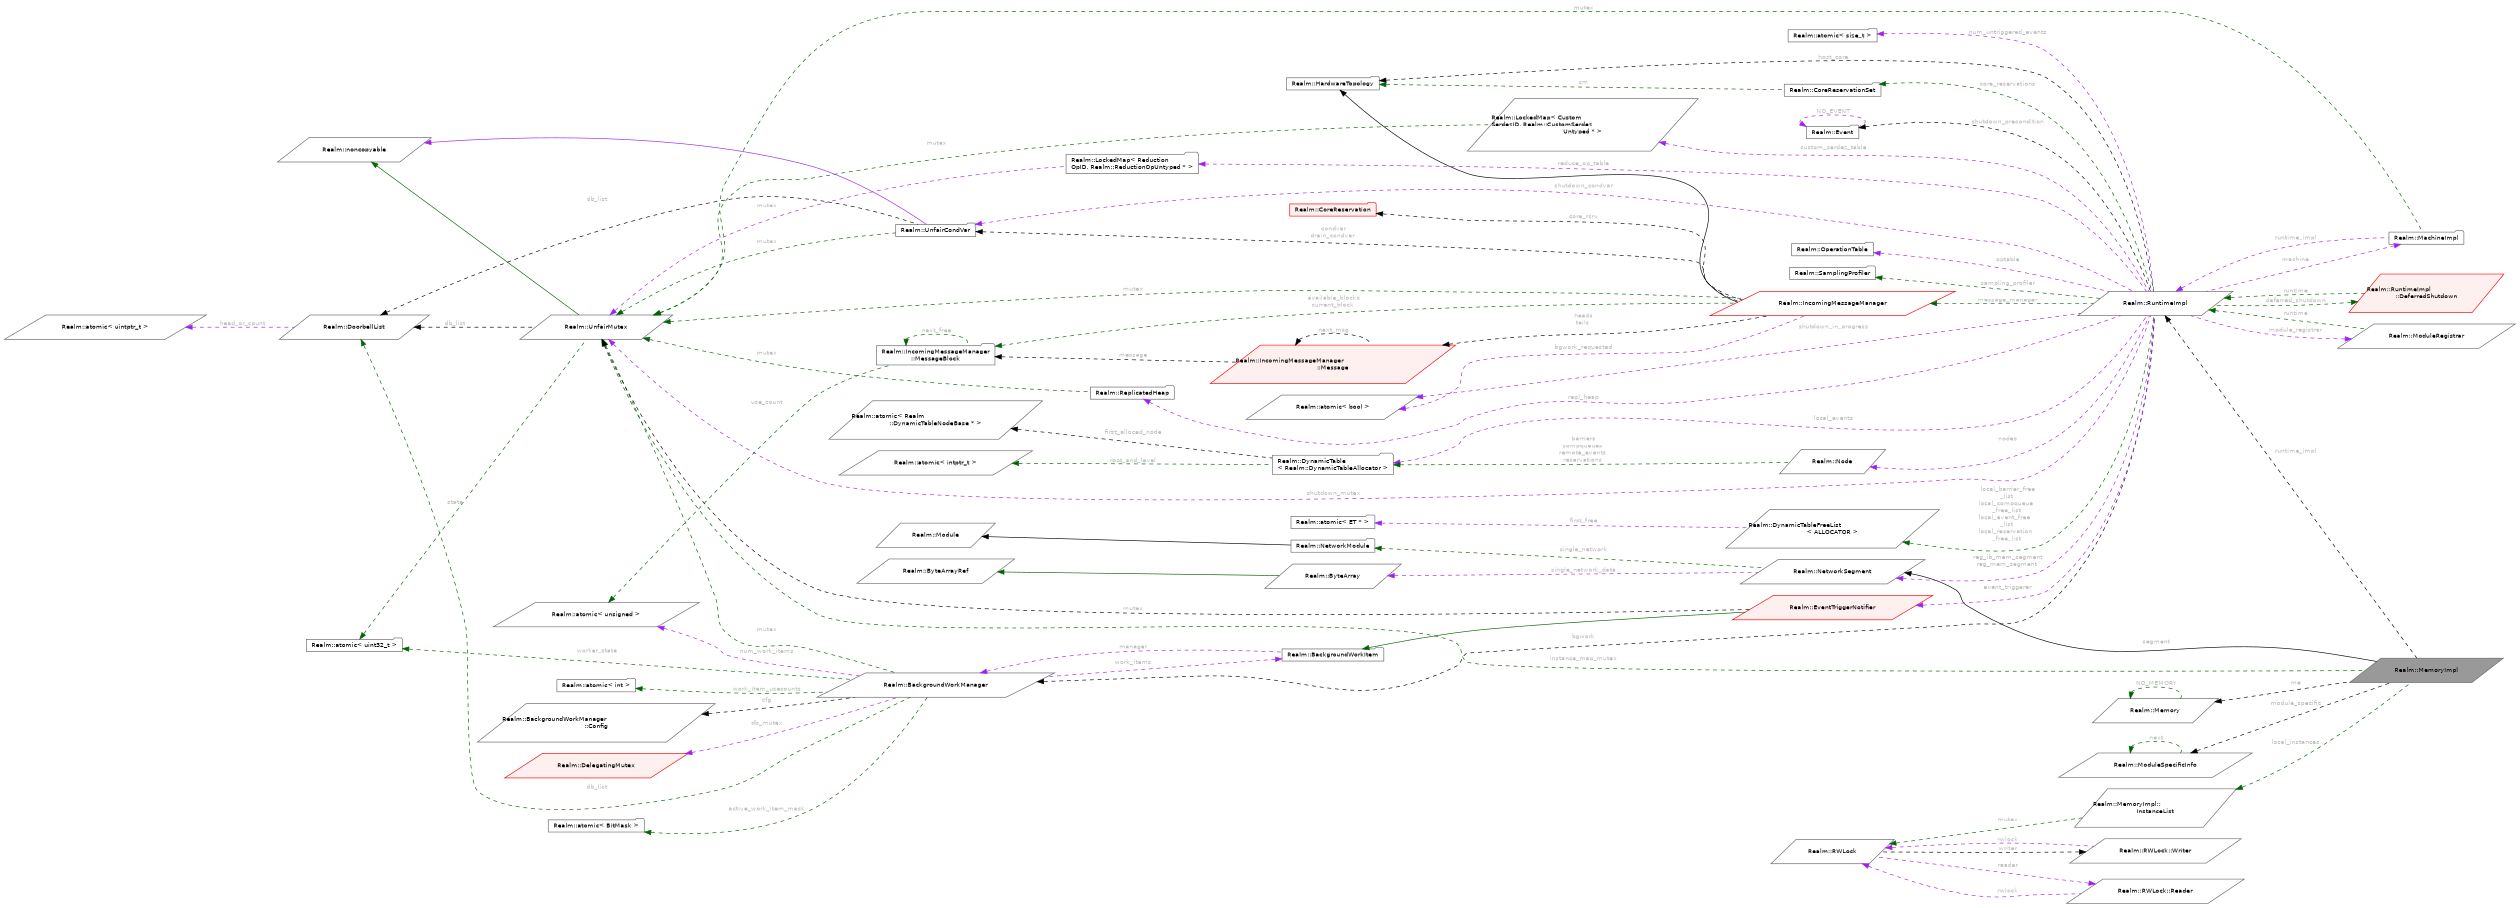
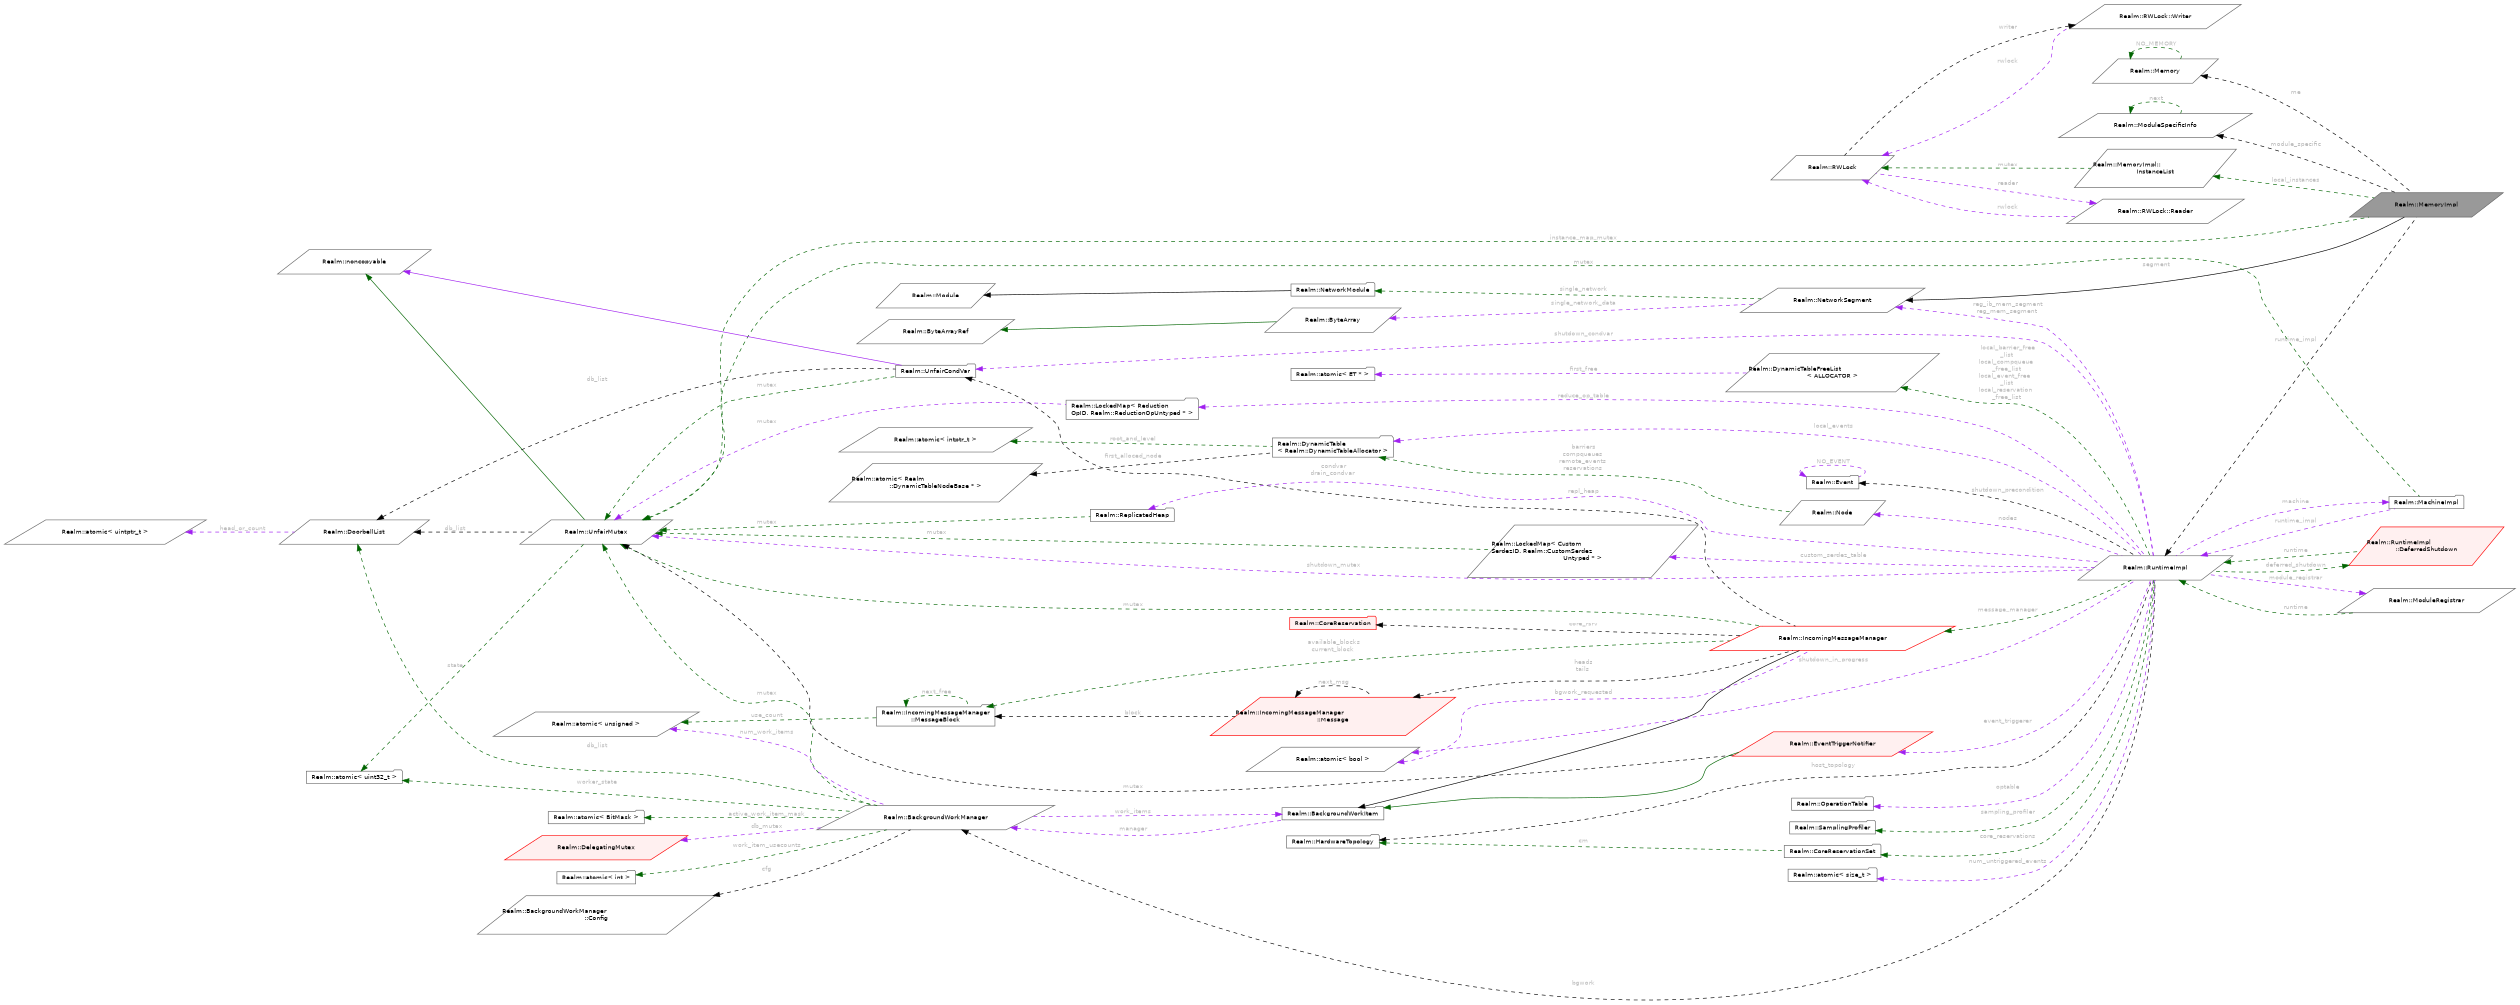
edge "Realm::RuntimeImpl" -> "Realm::HardwareTopology": label " host_core" -> " host_topology"
edge "Realm::IncomingMessageManager" -> "Realm::HardwareTopology": now "Realm::IncomingMessageManager" -> "Realm::BackgroundWorkItem"
edge "Realm::IncomingMessageManager ::Message" -> "Realm::IncomingMessageManager ::MessageBlock": label " message" -> " block"
